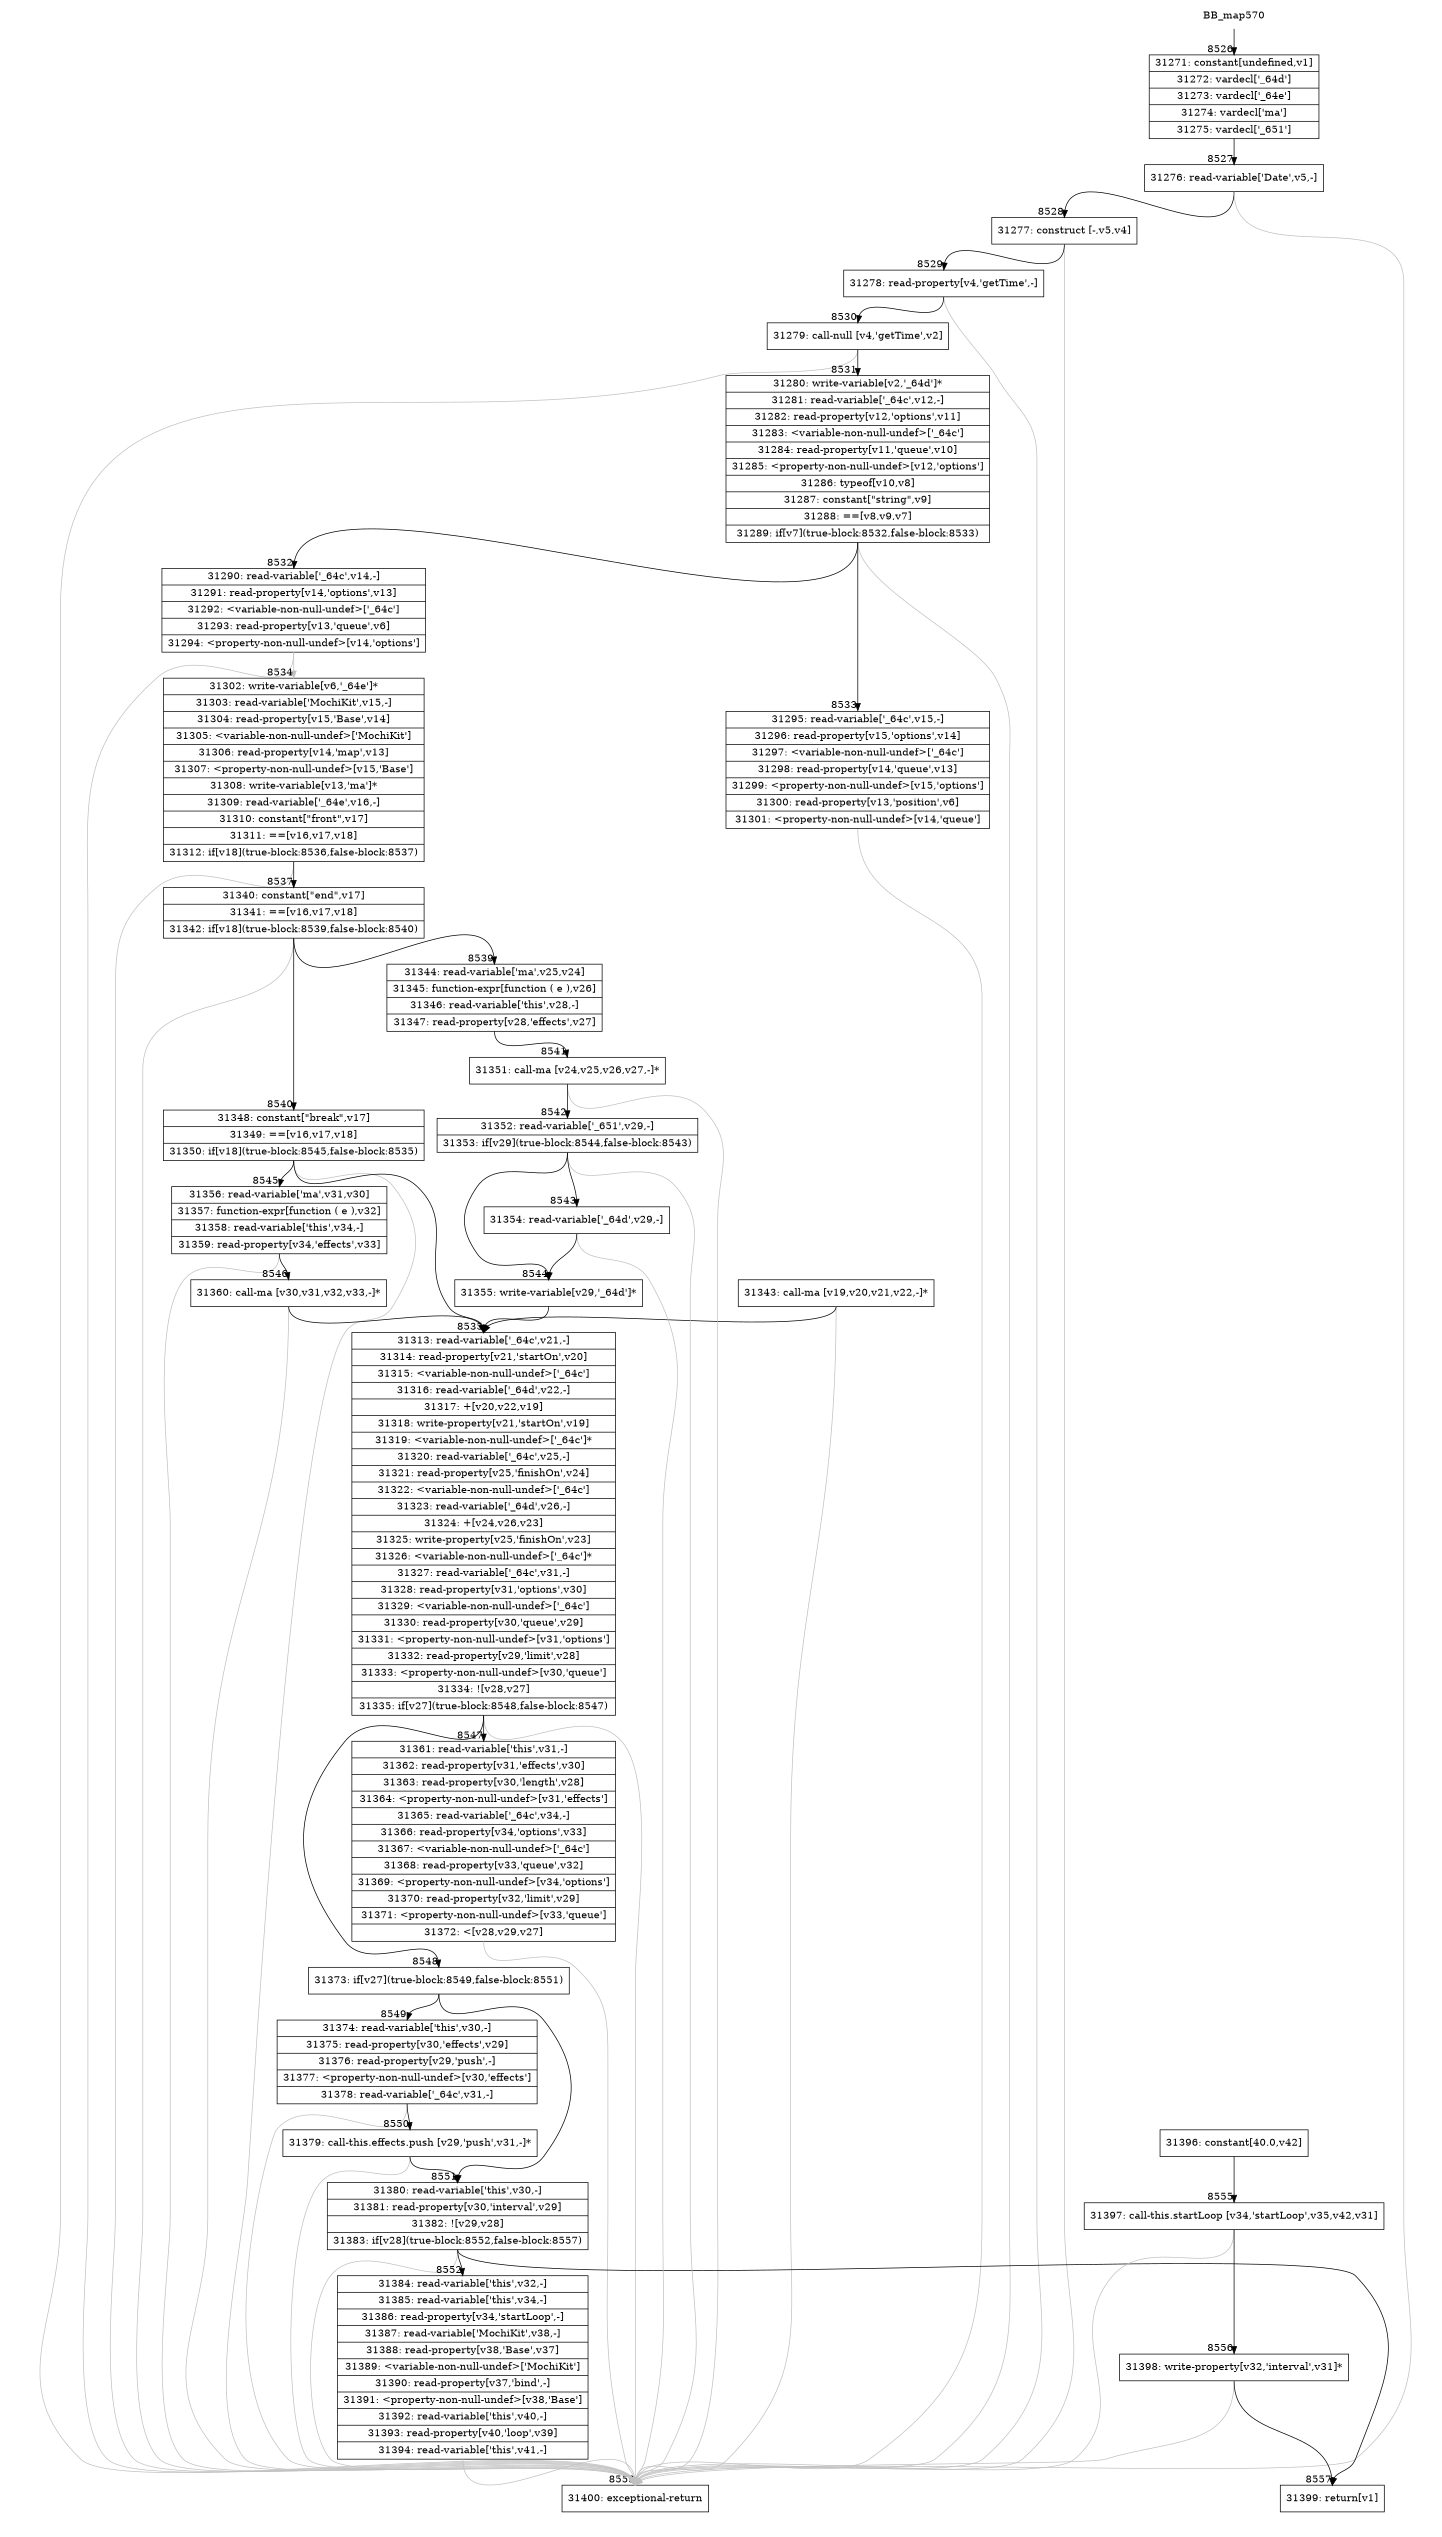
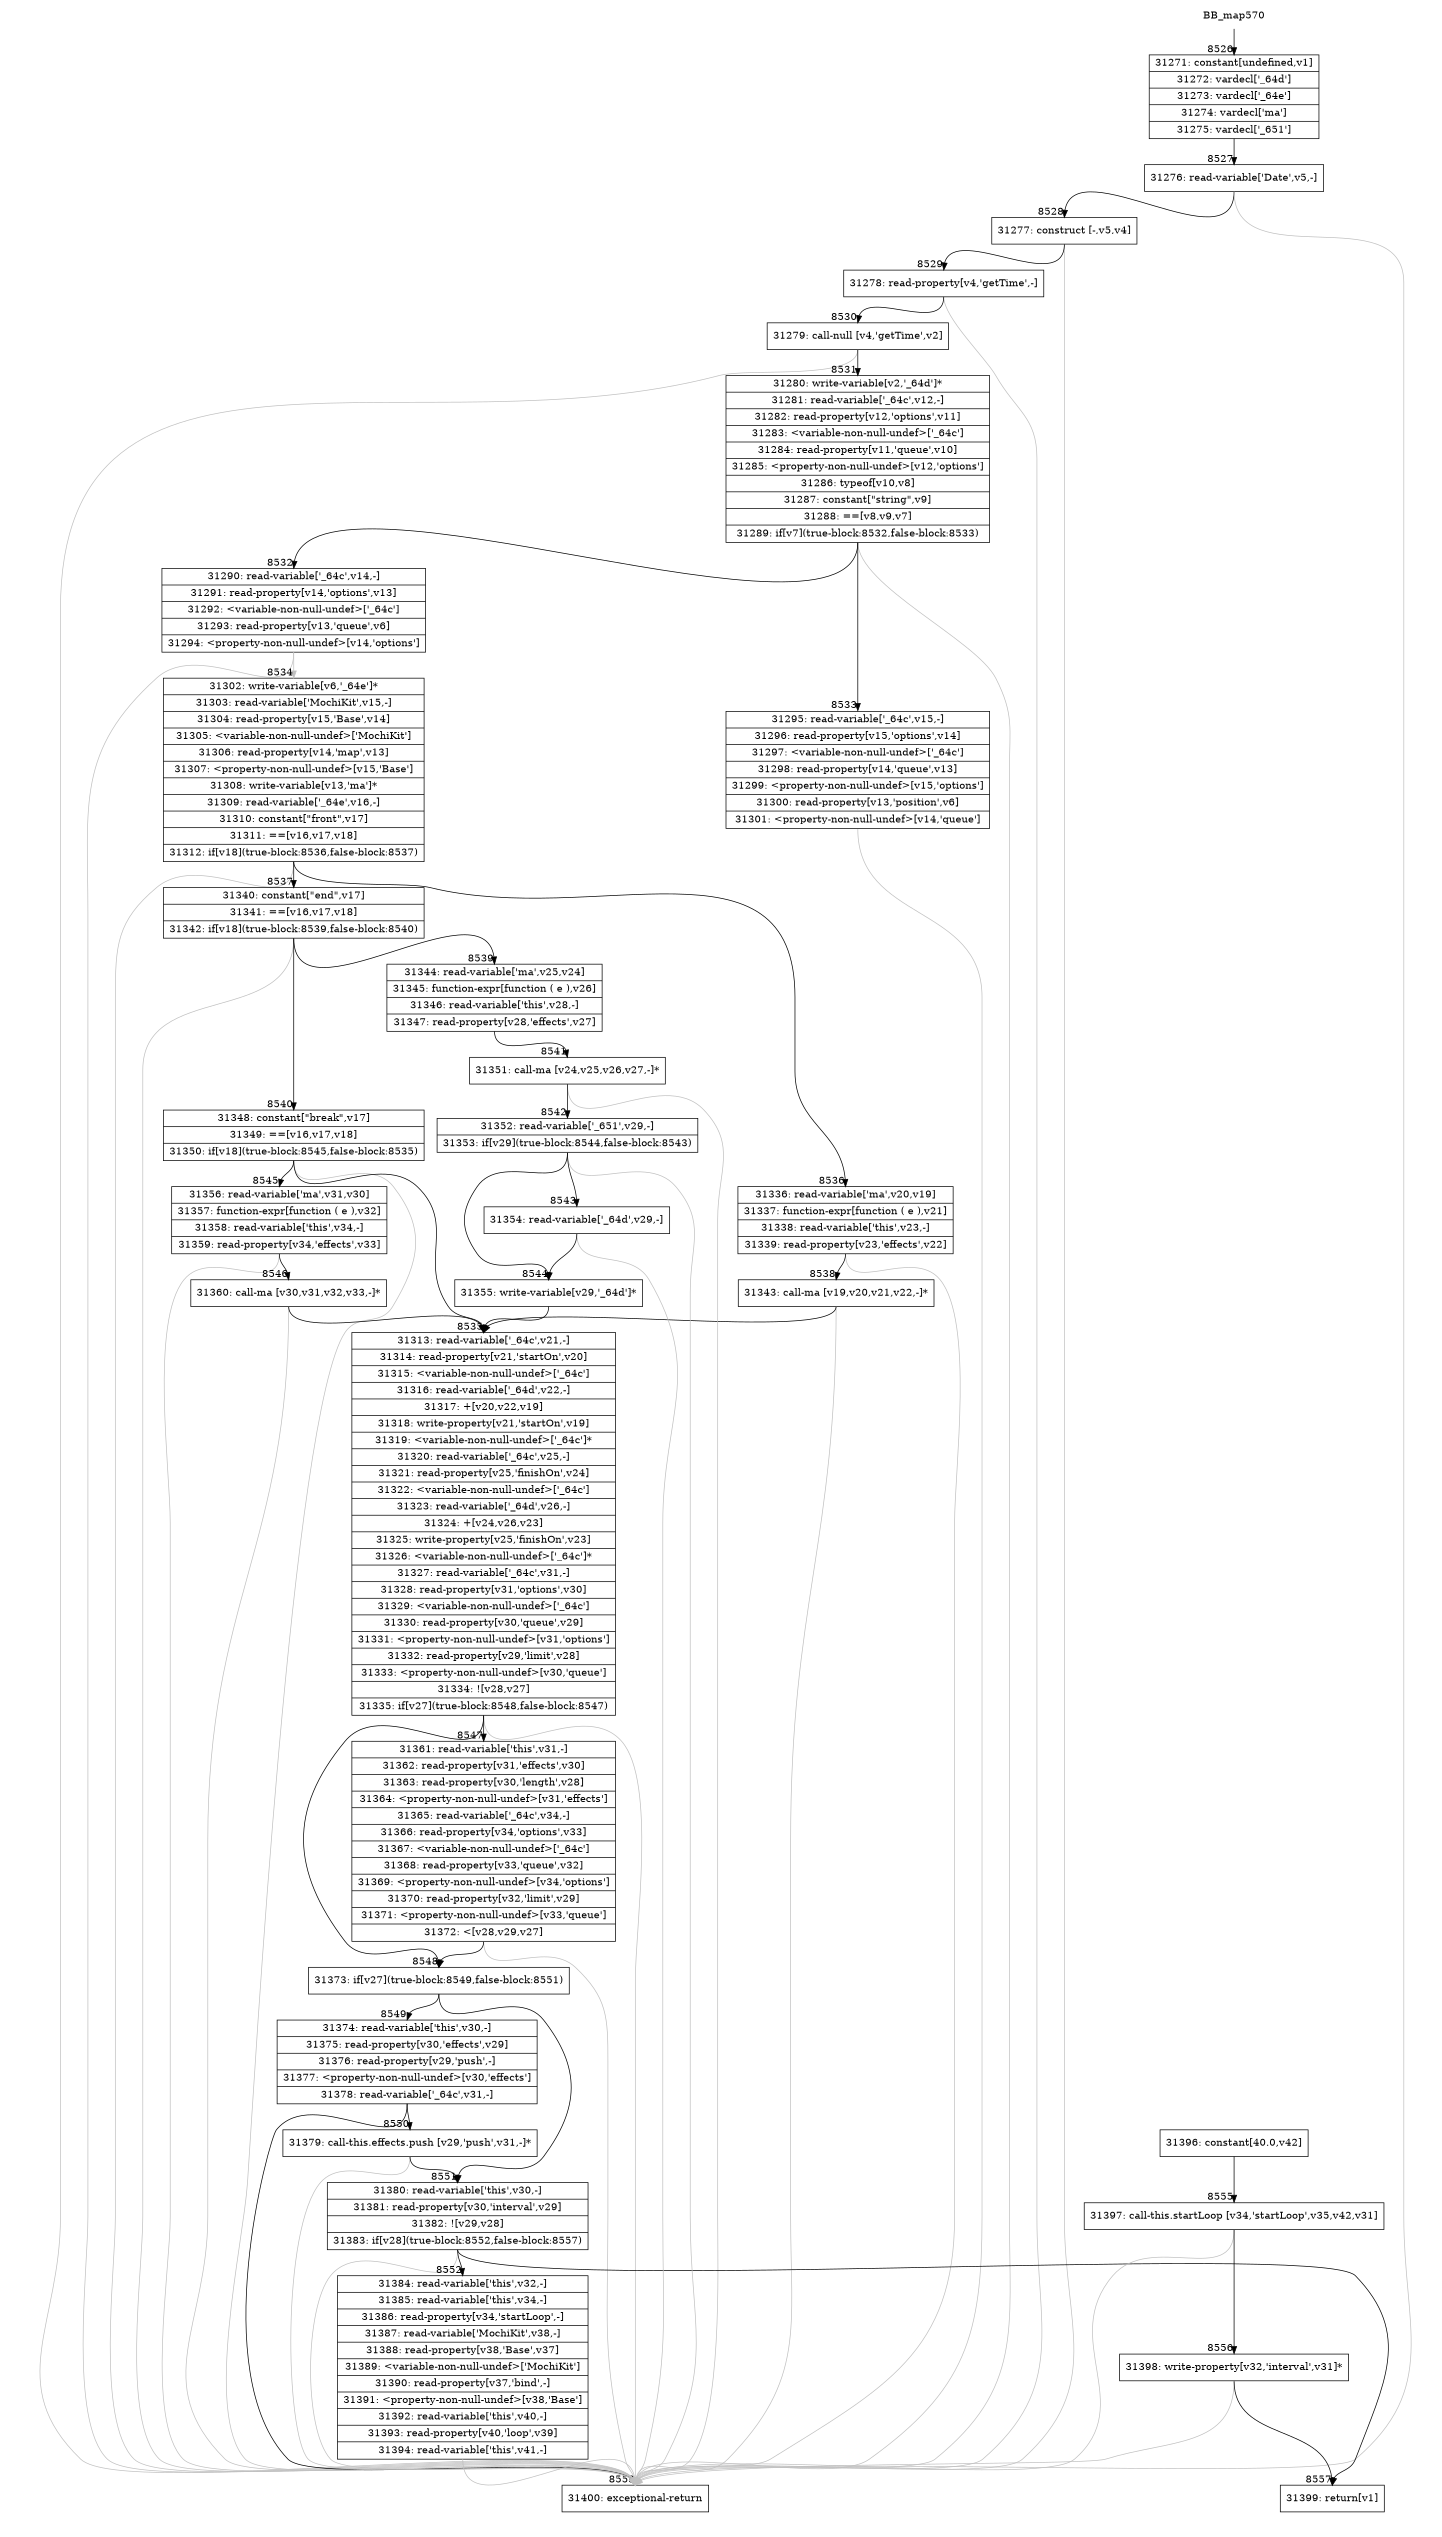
node "31336: read-variable['ma',v20,v19]": added
edge "31361: read-variable['this',v31,-]" -> "31373: if[v27](true-block:8549,false-block:8551)": added
edge "31374: read-variable['this',v30,-]" -> "31400: exceptional-return": color gray -> black
